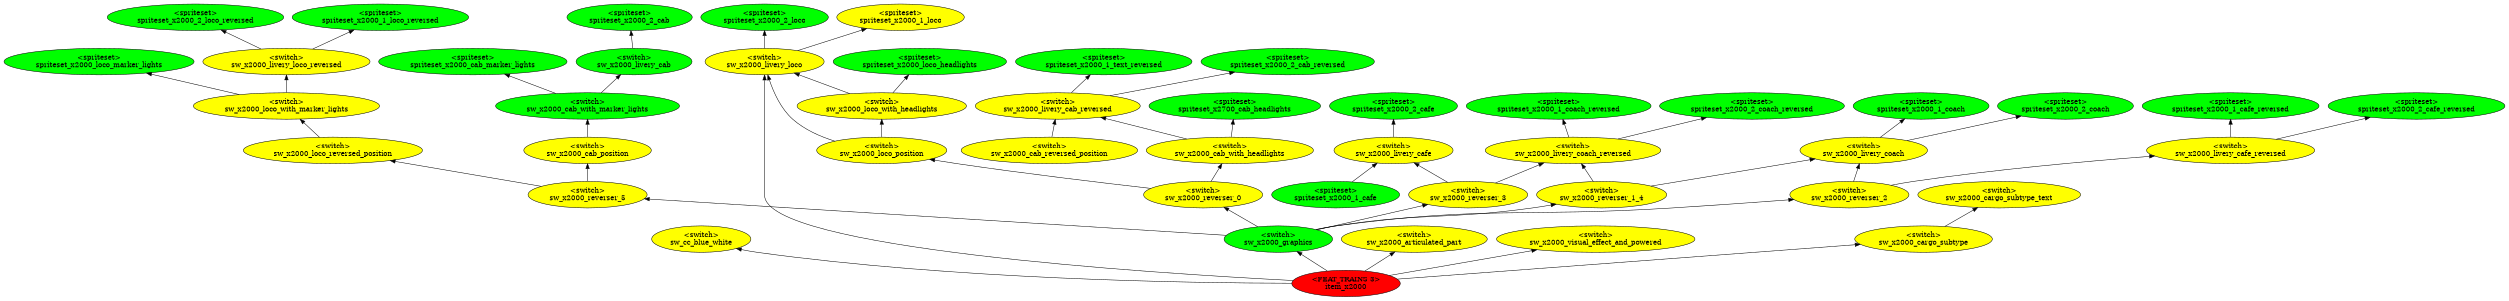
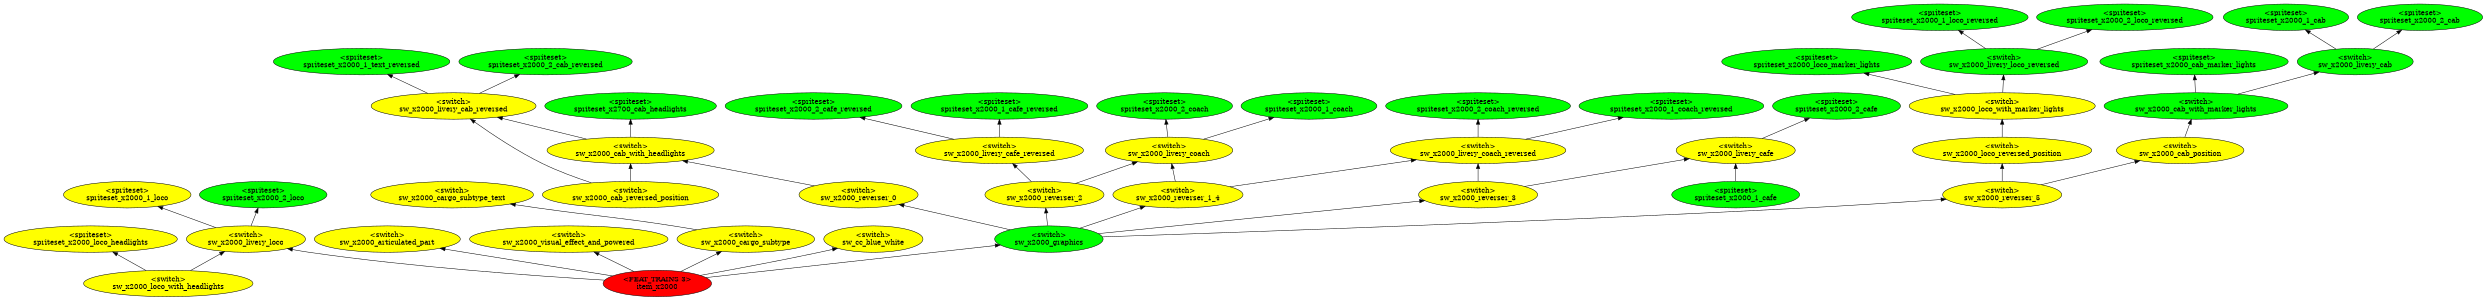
node "<spriteset> spriteset_x2000_1_cab": added
node "<switch> sw_x2000_livery_loco_reversed": fillcolor yellow -> green
node "<spriteset> spriteset_x2000_loco_headlights": fillcolor green -> yellow
node "<switch> sw_x2000_loco_position": removed
edge "<switch> sw_x2000_cab_reversed_position" -> "<switch> sw_x2000_cab_with_headlights": added
